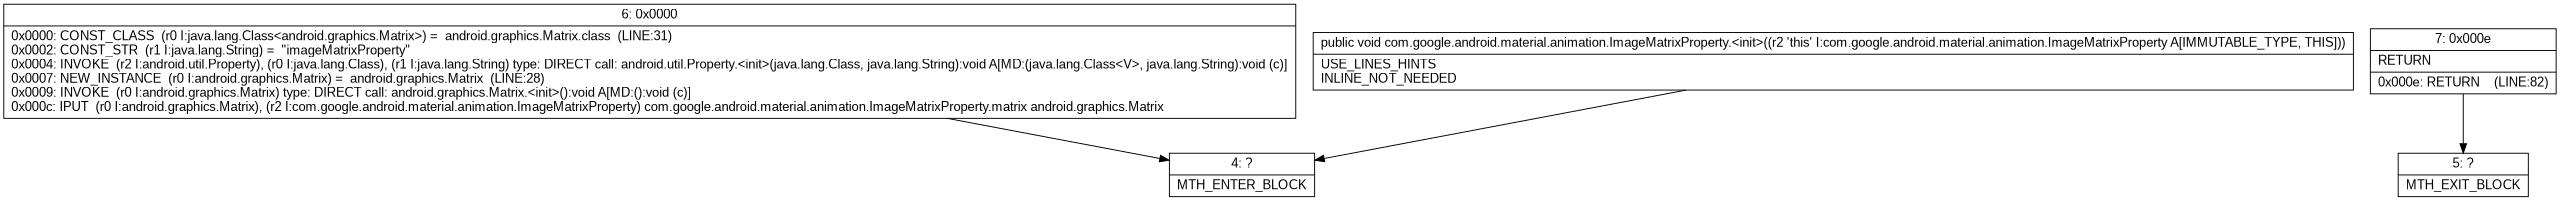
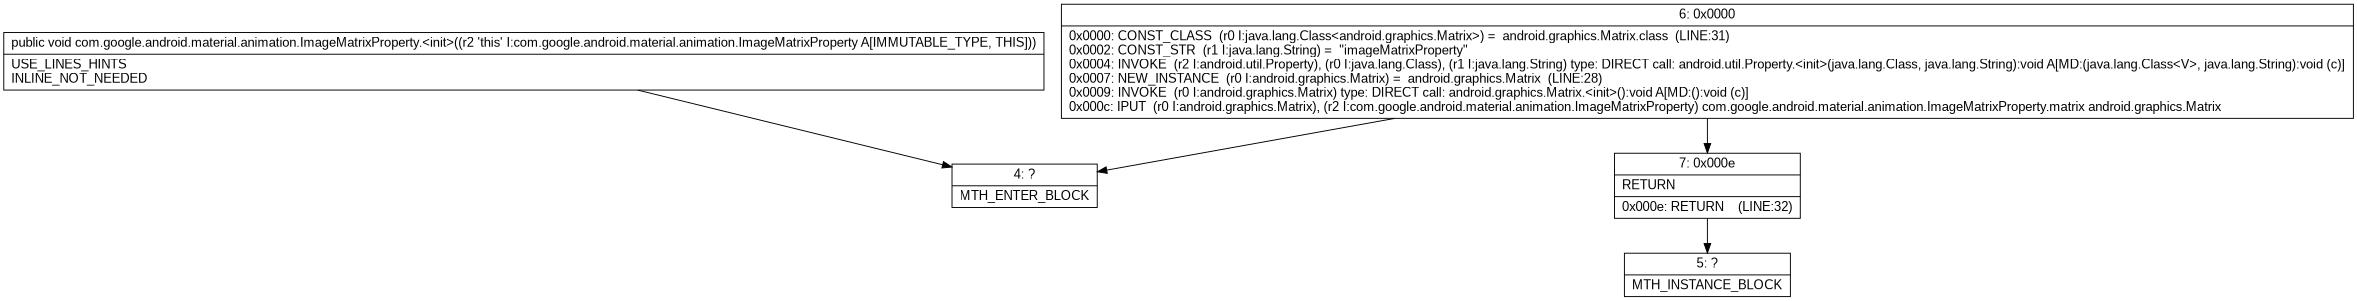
node "7: 0x000e": text "0x000e: RETURN    (LINE:82)" -> "0x000e: RETURN    (LINE:32)"
edge "6: 0x0000" -> "7: 0x000e": added
node "5: ?": text "MTH_EXIT_BLOCK" -> "MTH_INSTANCE_BLOCK"
